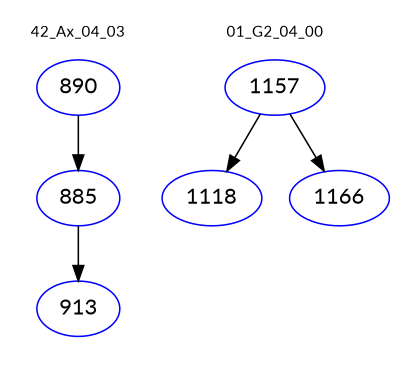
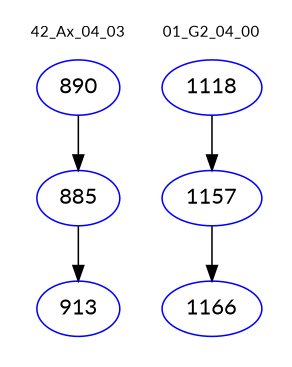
edge "1157" -> "1118": reversed
